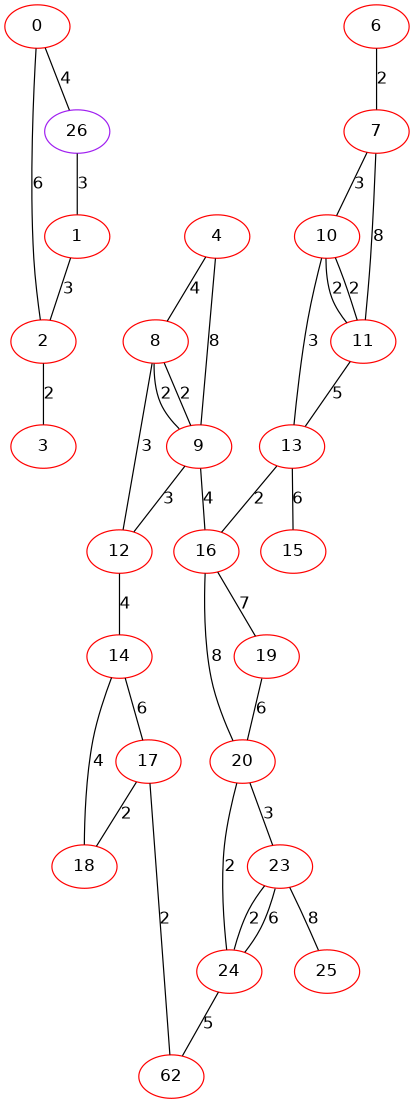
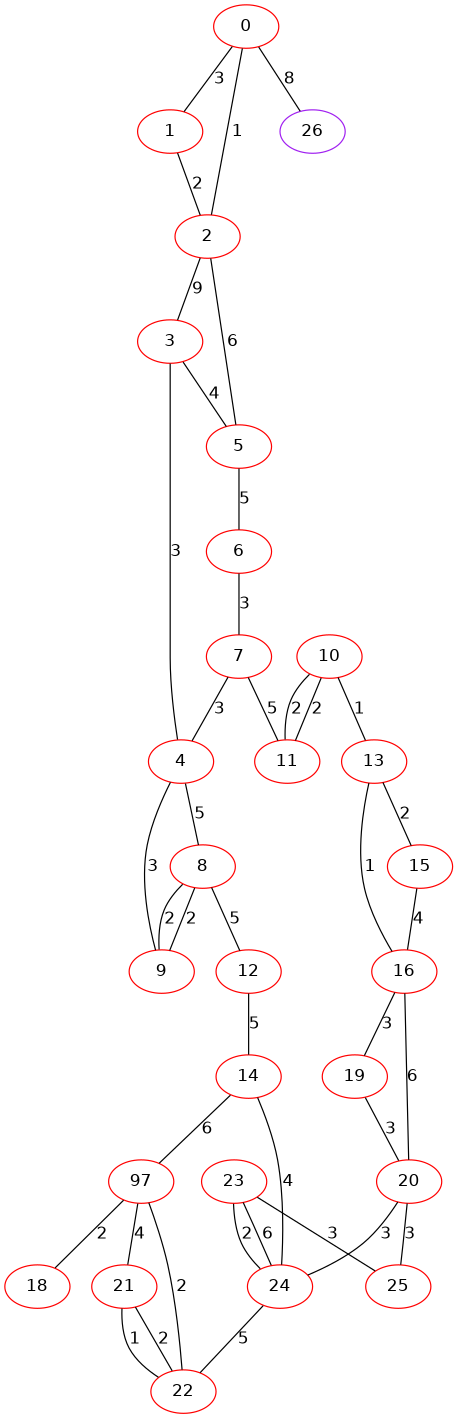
edge "0" -- "26": label "4" -> "8"
edge "6" -- "7": label "2" -> "3"
edge "0" -- "2": label "6" -> "1"
edge "26" -- "1": now "0" -- "1"
edge "7" -- "10": now "7" -- "4"
edge "7" -- "11": label "8" -> "5"
edge "1" -- "2": label "3" -> "2"
edge "4" -- "8": label "4" -> "5"
edge "4" -- "9": label "8" -> "3"
edge "10" -- "13": label "3" -> "1"
edge "2" -- "3": label "2" -> "9"
edge "11" -- "13": removed, label "5"
edge "8" -- "12": label "3" -> "5"
node "5": added
edge "9" -- "12": removed, label "3"
edge "9" -- "16": now "15" -- "16"
edge "13" -- "16": label "2" -> "1"
edge "13" -- "15": label "6" -> "2"
edge "3" -- "4": added, label "3"
edge "12" -- "14": label "4" -> "5"
edge "16" -- "19": label "7" -> "3"
edge "16" -- "20": label "8" -> "6"
edge "19" -- "20": label "6" -> "3"
edge "14" -- "18": now "14" -- "24"
node "17": label "17" -> "97"
edge "20" -- "23": now "20" -- "25"
edge "20" -- "24": label "2" -> "3"
edge "23" -- "25": label "8" -> "3"
node "62": label "62" -> "22"
node "21": added
